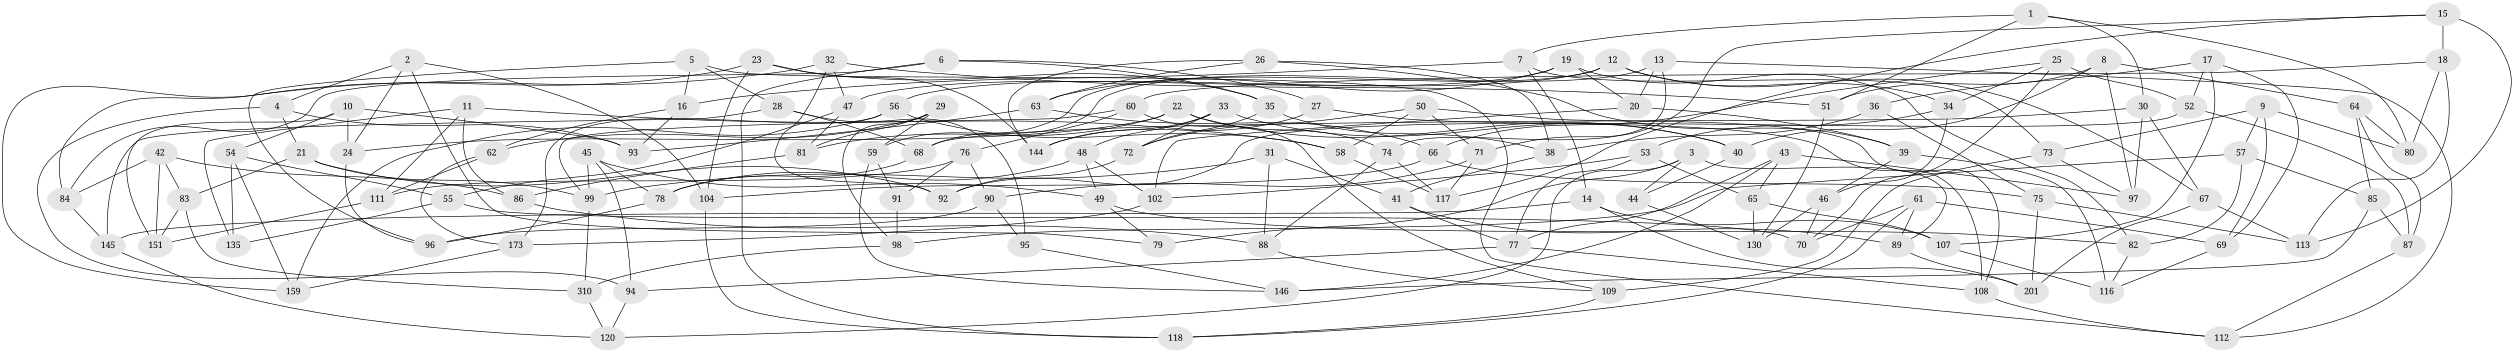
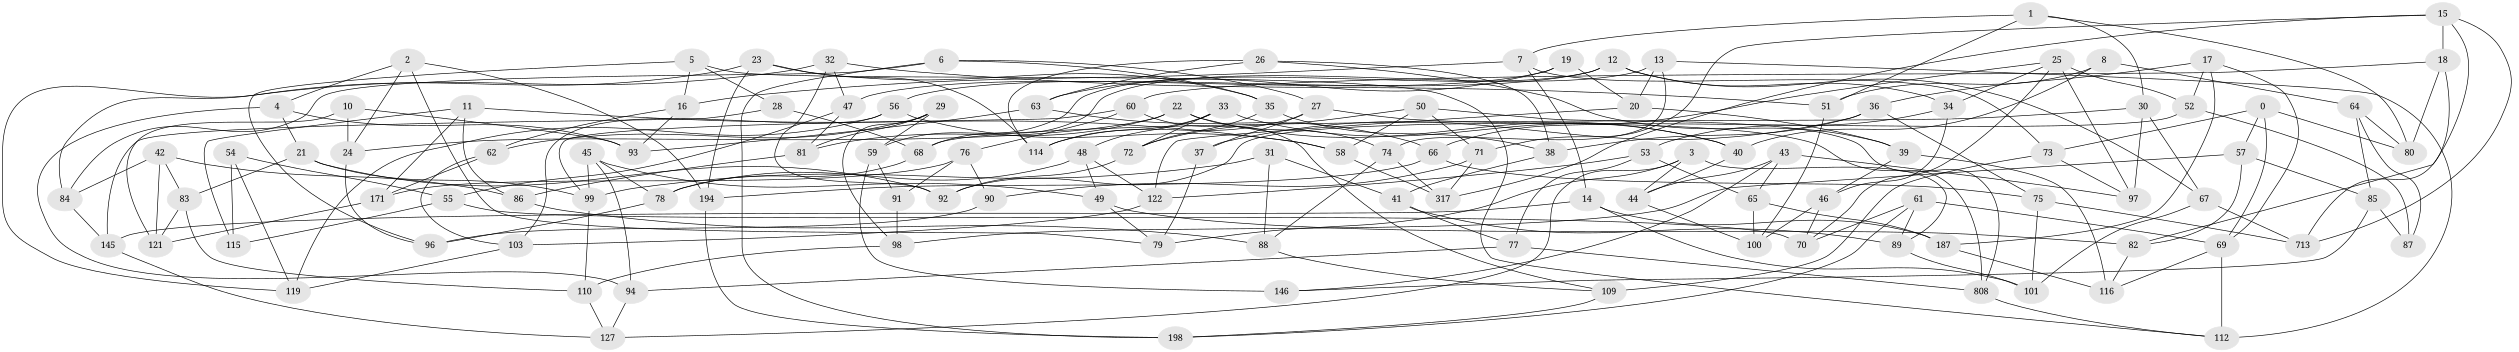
edge "19" -- "82": now "15" -- "82"
node "9": label "9" -> "0"
edge "8" -- "97": now "25" -- "97"
edge "10" -- "54": removed
node "144": label "144" -> "114"
node "37": added
edge "43" -- "77": now "43" -- "44"
node "111": label "111" -> "171"
node "104": label "104" -> "194"
node "102": label "102" -> "122"
node "117": label "117" -> "317"
node "151": label "151" -> "121"
node "135": label "135" -> "115"
node "173": label "173" -> "103"
node "95": removed
node "130": label "130" -> "100"
node "107": label "107" -> "187"
node "113": label "113" -> "713"
node "159": label "159" -> "119"
node "310": label "310" -> "110"
node "108": label "108" -> "808"
node "201": label "201" -> "101"
edge "87" -- "112": now "69" -- "112"
node "120": label "120" -> "127"
node "118": label "118" -> "198"
